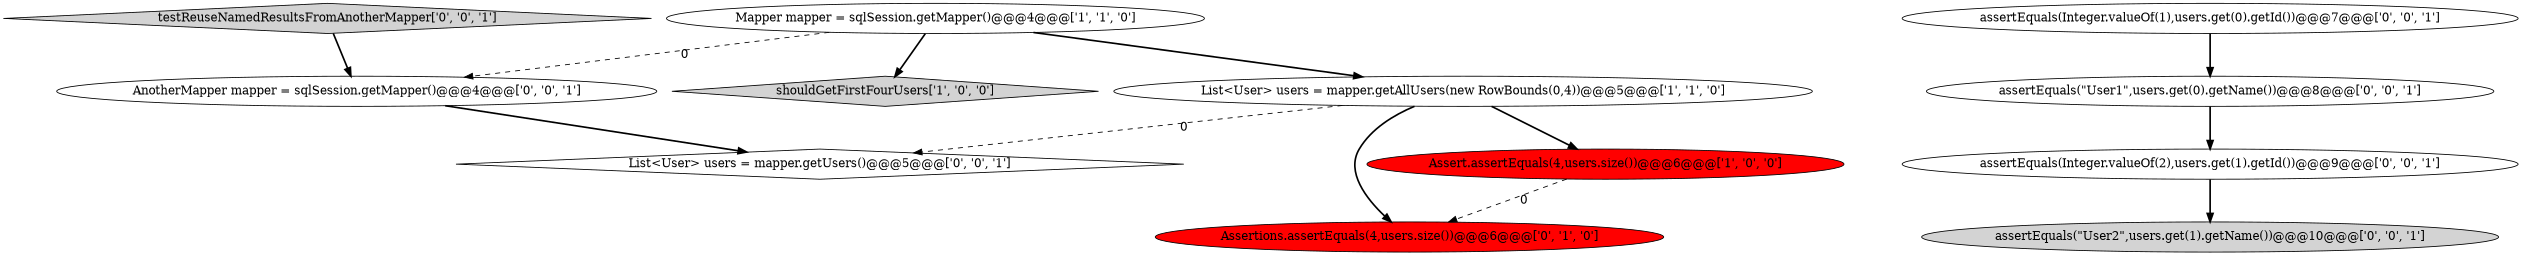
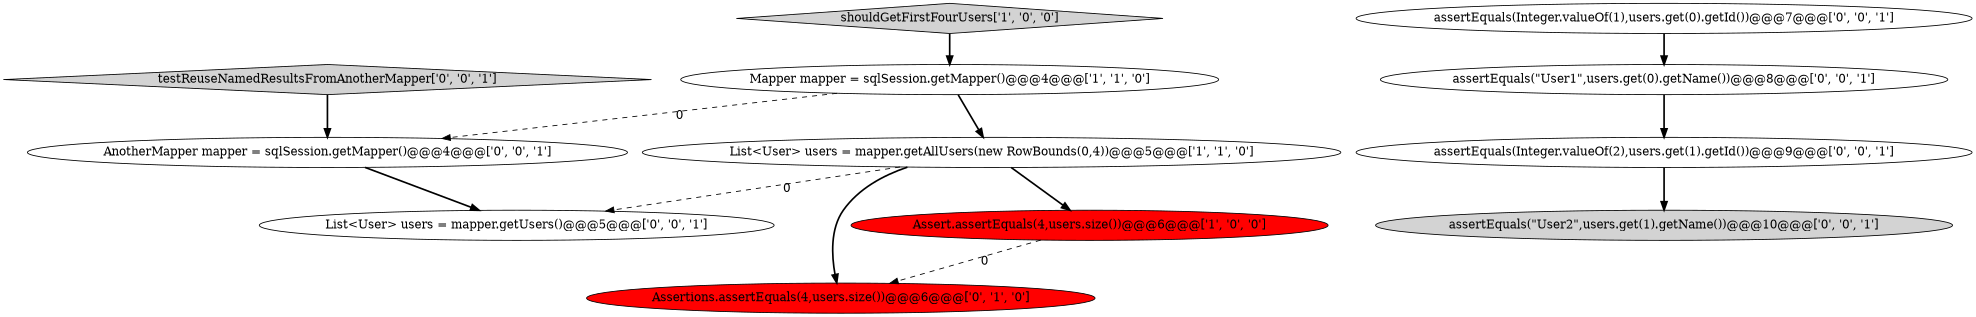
edge "Mapper mapper = sqlSession.getMapper()@@@4@@@['1', '1', '0']" -> "shouldGetFirstFourUsers['1', '0', '0']": reversed
node "List<User> users = mapper.getUsers()@@@5@@@['0', '0', '1']": shape diamond -> ellipse
